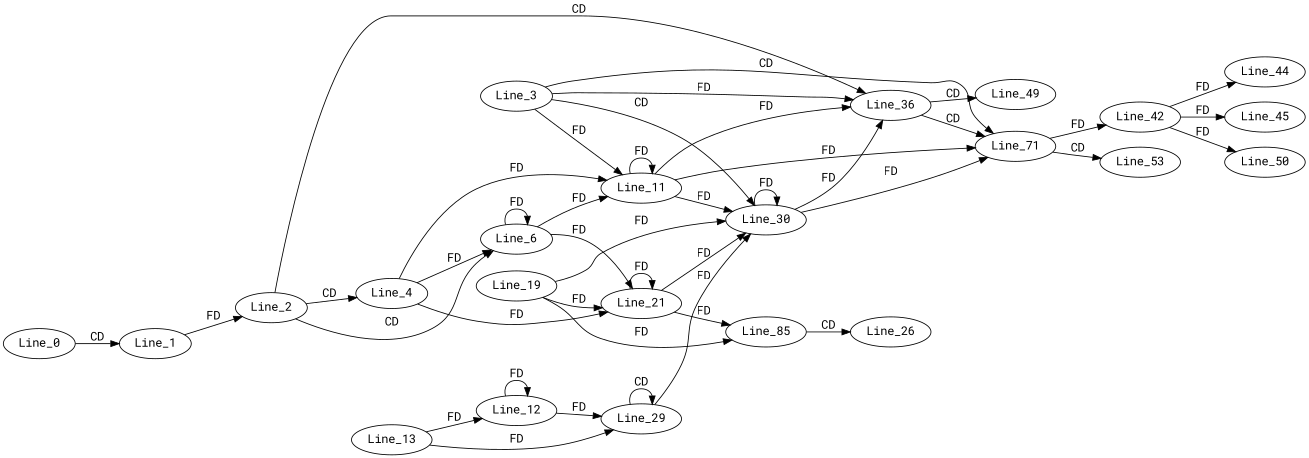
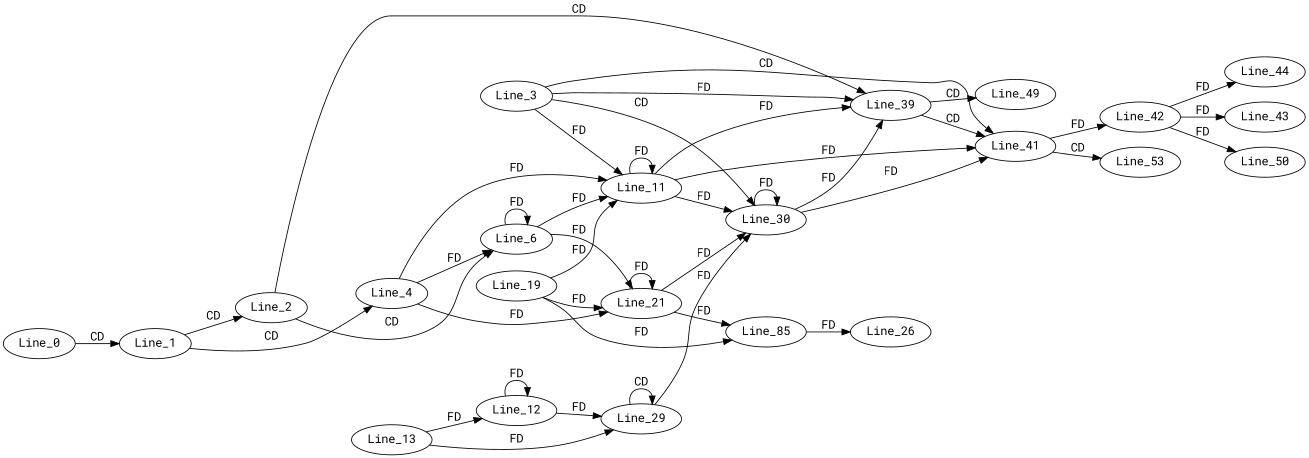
node "Line_36": label "Line_36" -> "Line_39"
node "Line_45": label "Line_45" -> "Line_43"
node "Line_71": label "Line_71" -> "Line_41"
edge "Line_19" -> "Line_30": now "Line_19" -> "Line_11"
edge "Line_2" -> "Line_4": now "Line_1" -> "Line_4"
edge "Line_1" -> "Line_2": label "FD" -> "CD"
edge "Line_85" -> "Line_26": label "CD" -> "FD"
